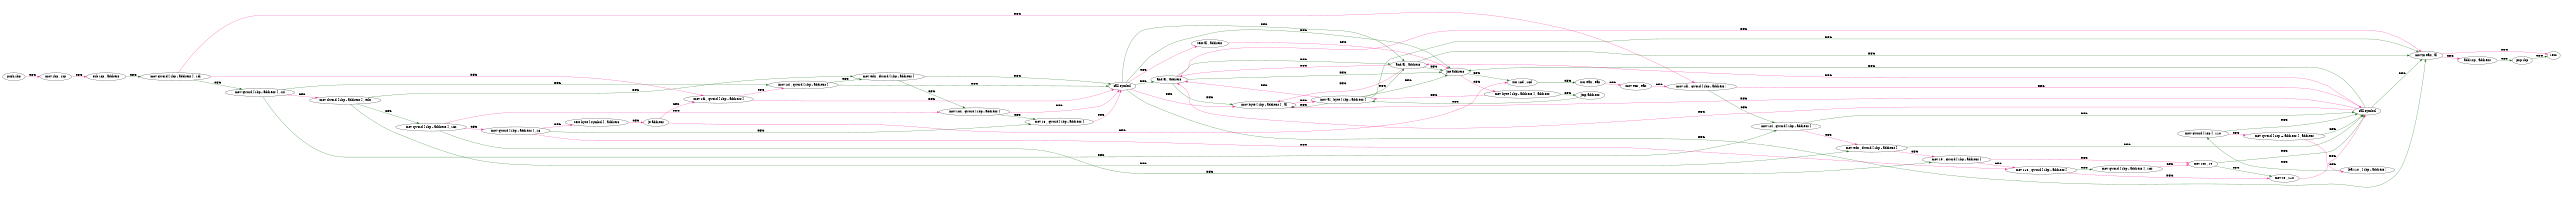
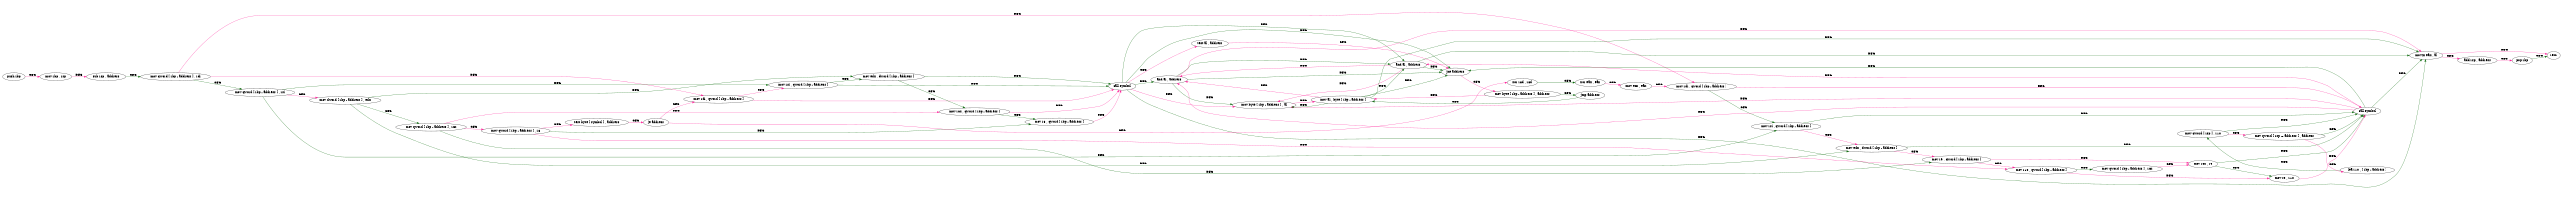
edge "add rsp , address" -> "pop rbp": color darkgreen -> deeppink
edge "mov rbp , rsp" -> "sub rsp , address": label "CFG" -> "DFG"
edge "jne address" -> "xor r8d , r8d": removed, label "CFG"
